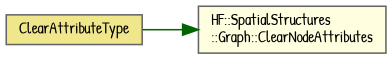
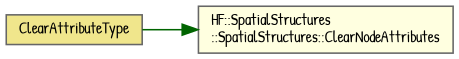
node "HF::SpatialStructures ::Graph::ClearNodeAttributes": label "HF::SpatialStructures ::Graph::ClearNodeAttributes" -> "HF::SpatialStructures ::SpatialStructures::ClearNodeAttributes"
